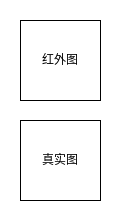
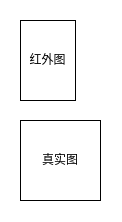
node "红外图": size 80x80 -> 55x80
